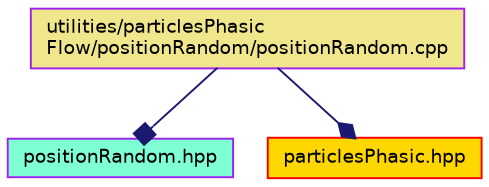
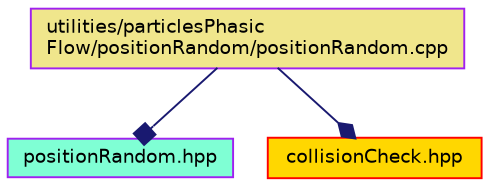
node "particlesPhasic.hpp": label "particlesPhasic.hpp" -> "collisionCheck.hpp"
